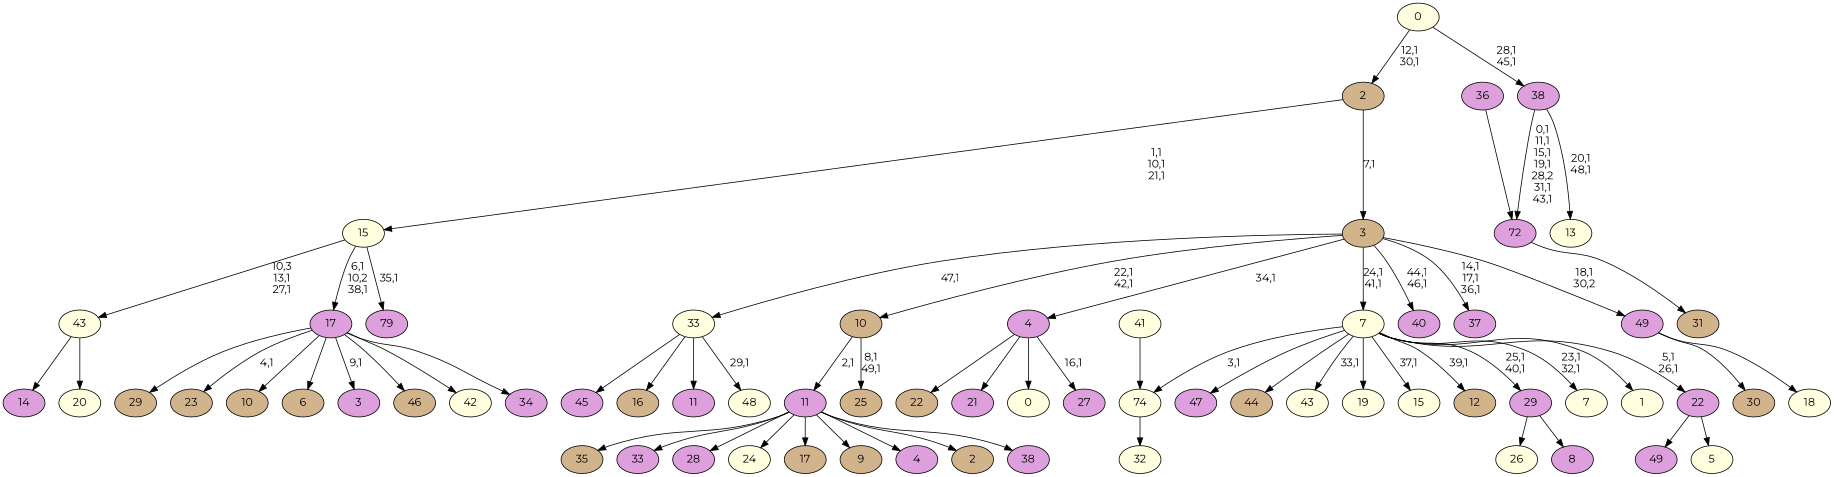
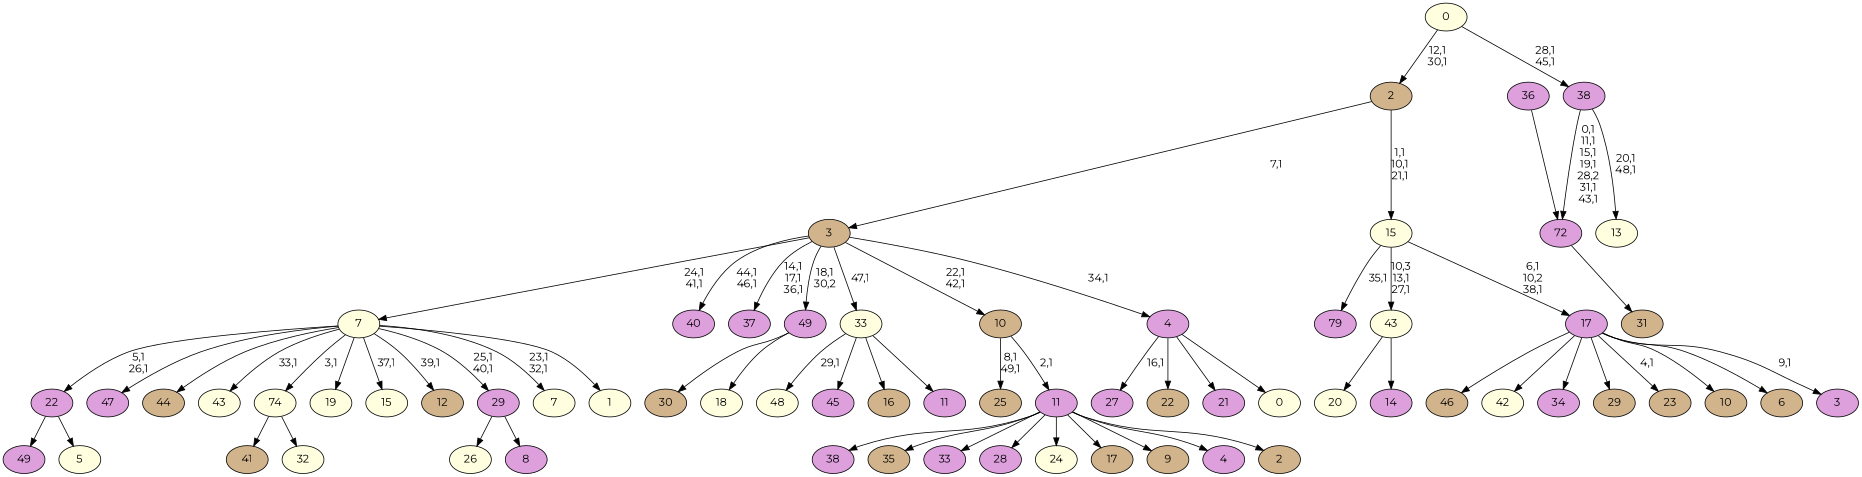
node "41": fillcolor lightyellow -> tan
edge "41" -> "74": reversed
